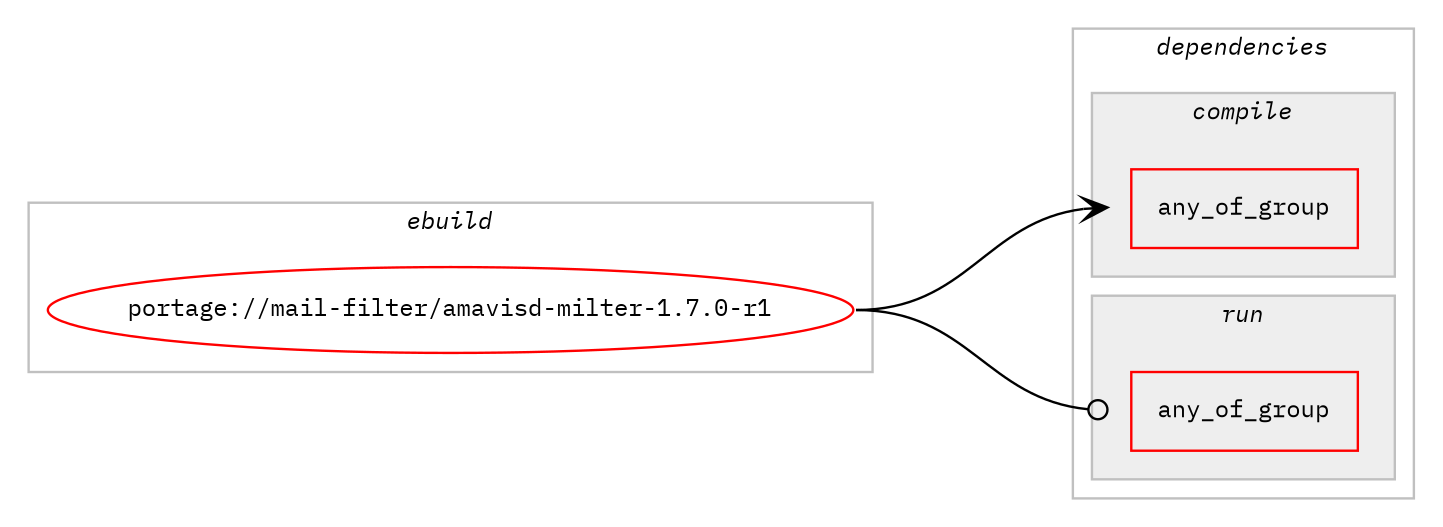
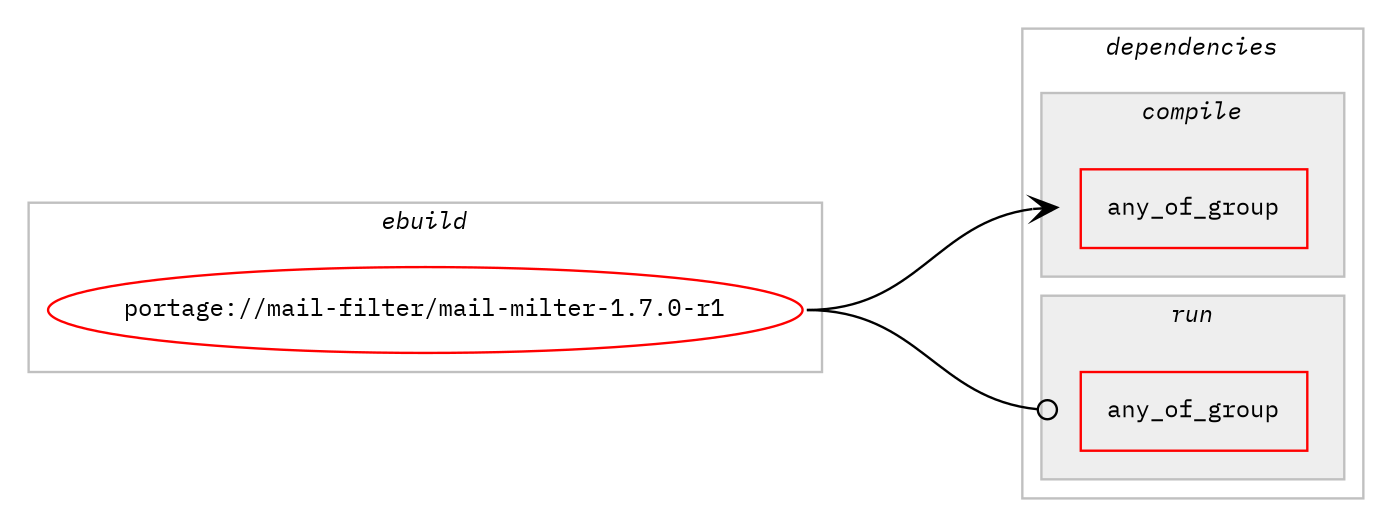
node "portage://mail-filter/amavisd-milter-1.7.0-r1": label "portage://mail-filter/amavisd-milter-1.7.0-r1" -> "portage://mail-filter/mail-milter-1.7.0-r1"
